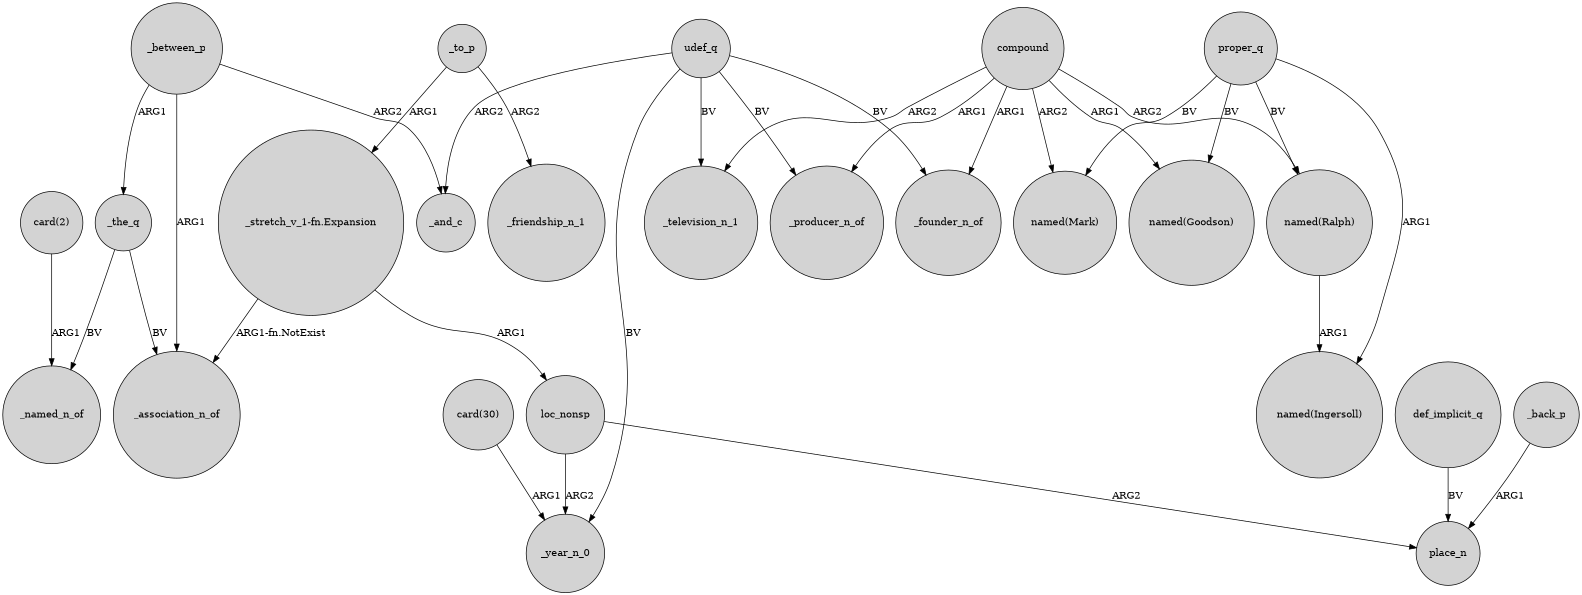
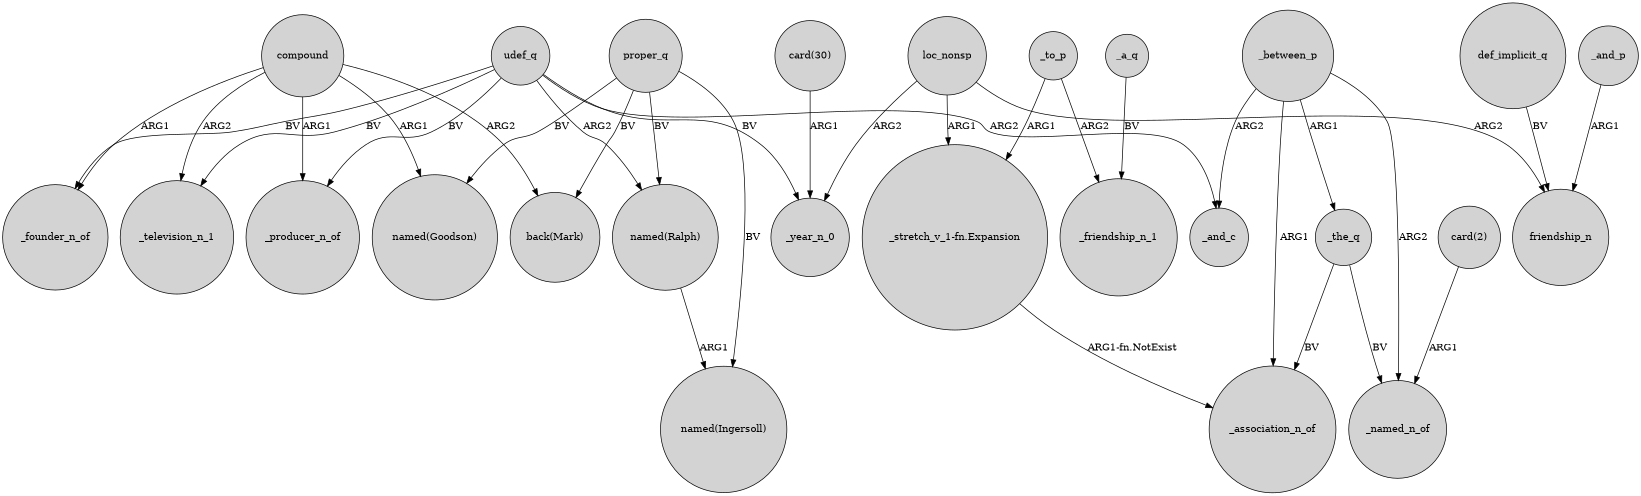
node "_a_q": added
edge "compound" -> "named(Ralph)": now "udef_q" -> "named(Ralph)"
edge "_between_p" -> "_named_n_of": added, label "ARG2"
node "named(Mark)": label "named(Mark)" -> "back(Mark)"
edge "proper_q" -> "named(Ingersoll)": label "ARG1" -> "BV"
edge "_stretch_v_1-fn.Expansion" -> "loc_nonsp": reversed
node "_back_p": label "_back_p" -> "_and_p"
node "place_n": label "place_n" -> "friendship_n"
